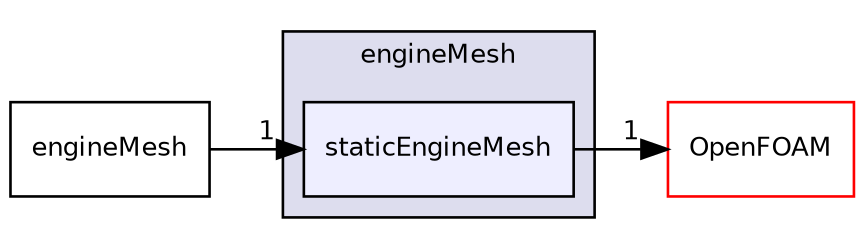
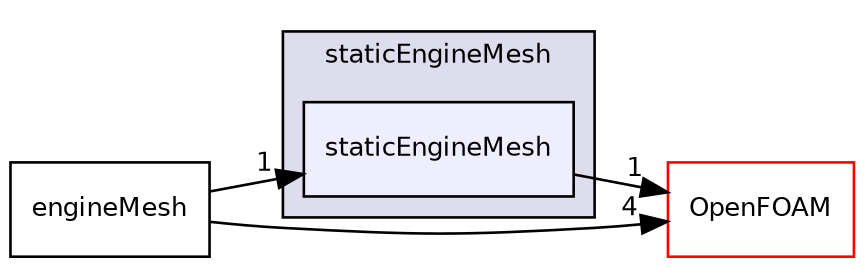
cluster "engineMesh": label "engineMesh" -> "staticEngineMesh"
edge "engineMesh" -> "OpenFOAM": added
